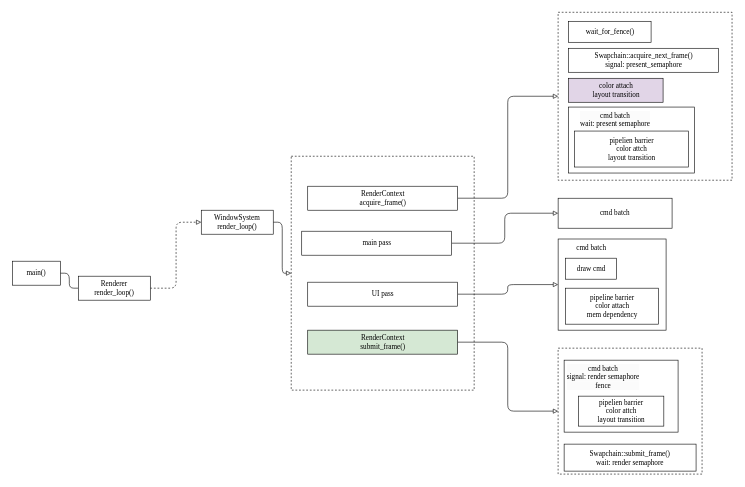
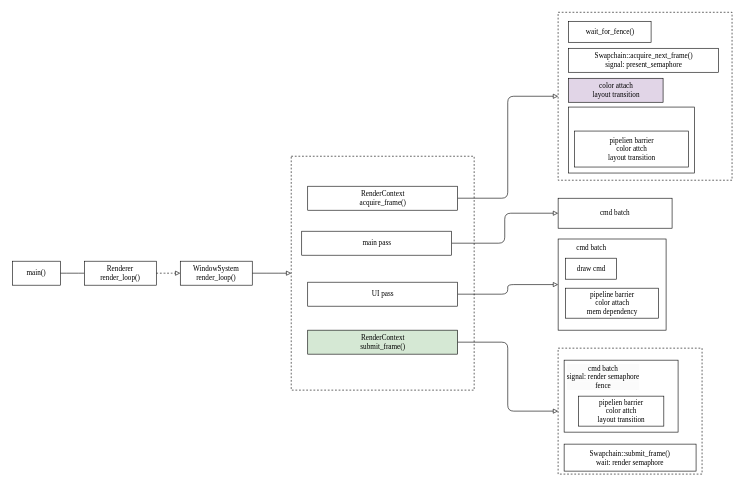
node "cmd batch wait: present semaphore": removed
node "WindowSystem render_loop()": moved (237, 222) -> (216, 273)
node "Renderer render_loop()": moved (114, 288) -> (120, 273)
node "pipeline barrier color attach mem dependency": size 93x36 -> 93x30
